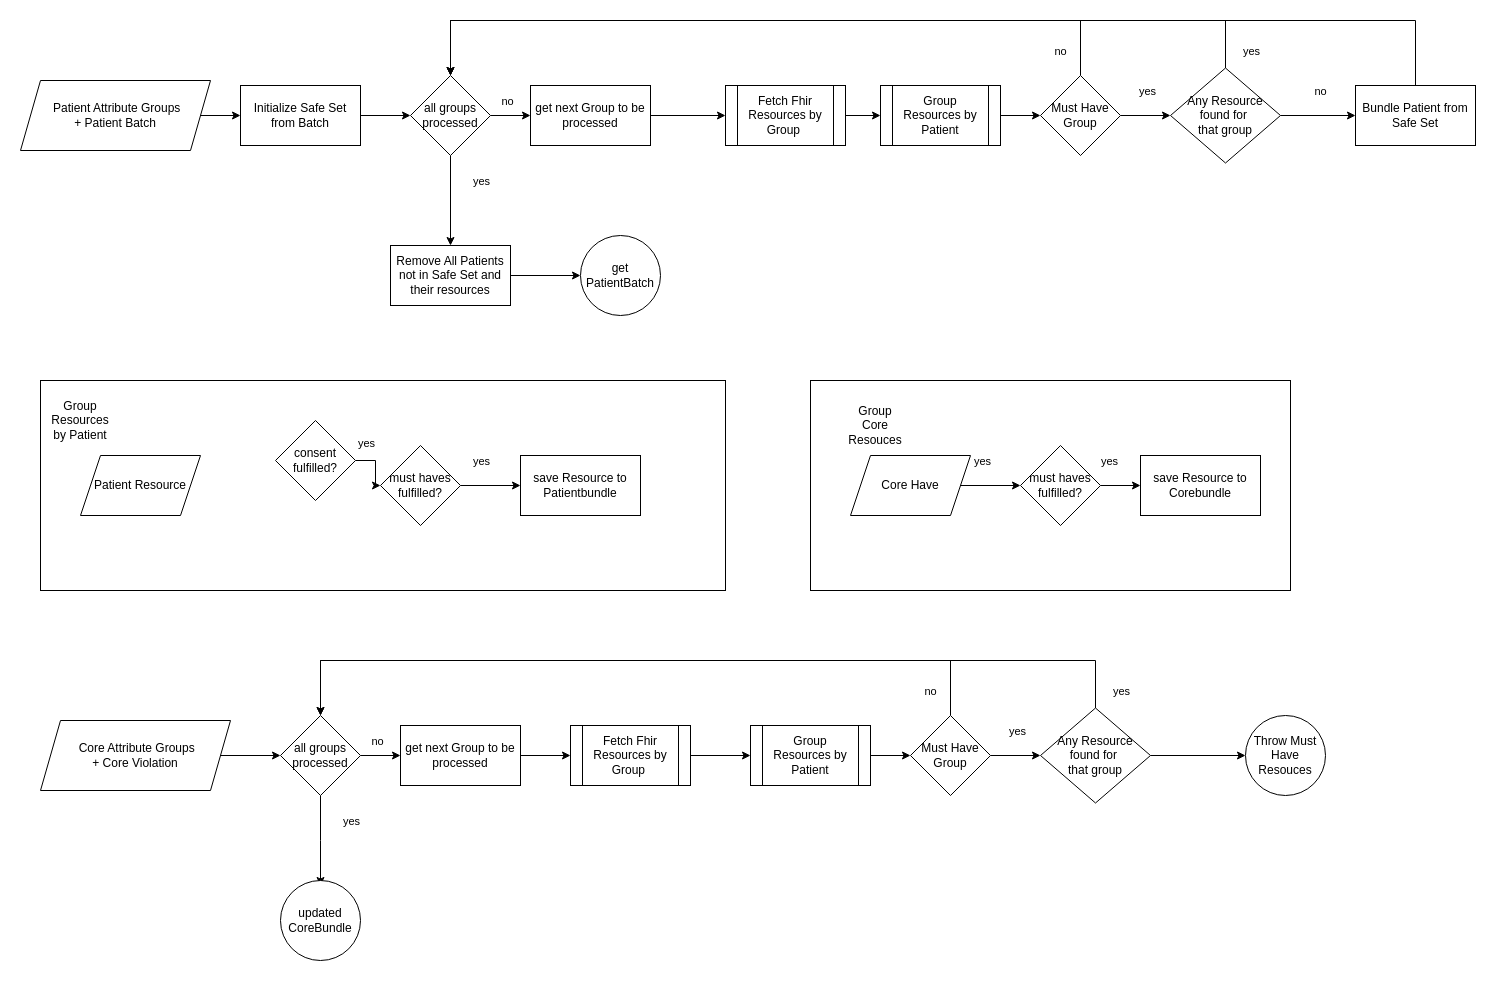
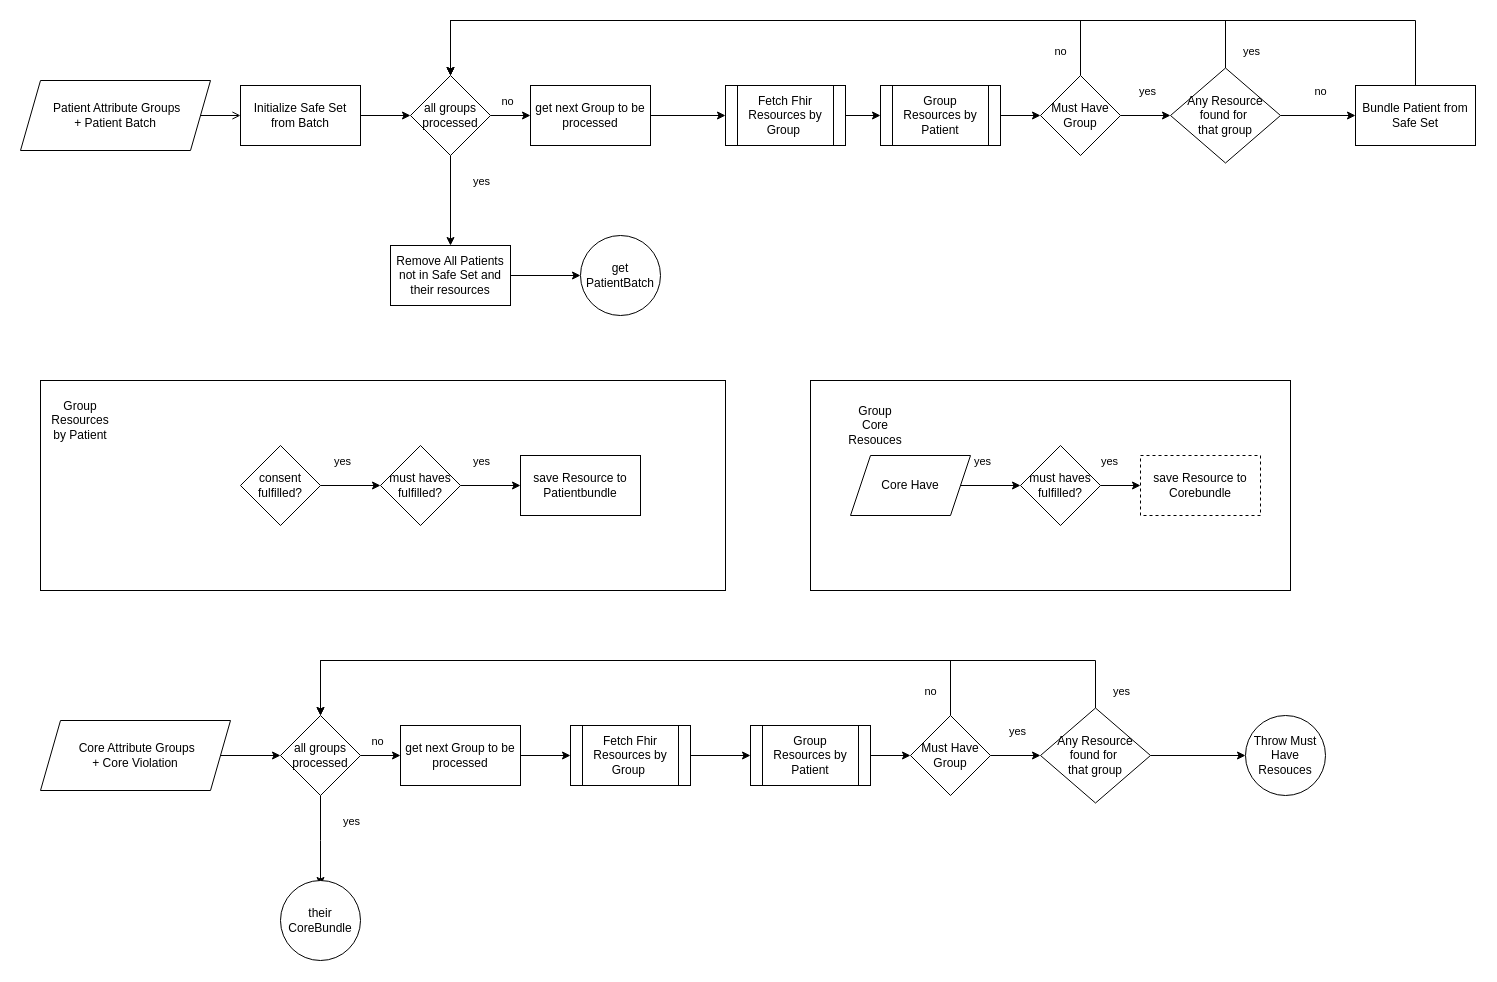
edge "Patient Attribute Groups + Patient Batch" -> "Initialize Safe Set from Batch": arrowhead classic -> open
node "consent fulfilled?": moved (316, 461) -> (281, 486)
node "Patient Resource": removed
node "save Resource to Corebundle": style solid -> dashed
node "updated CoreBundle": label "updated CoreBundle" -> "their CoreBundle"
